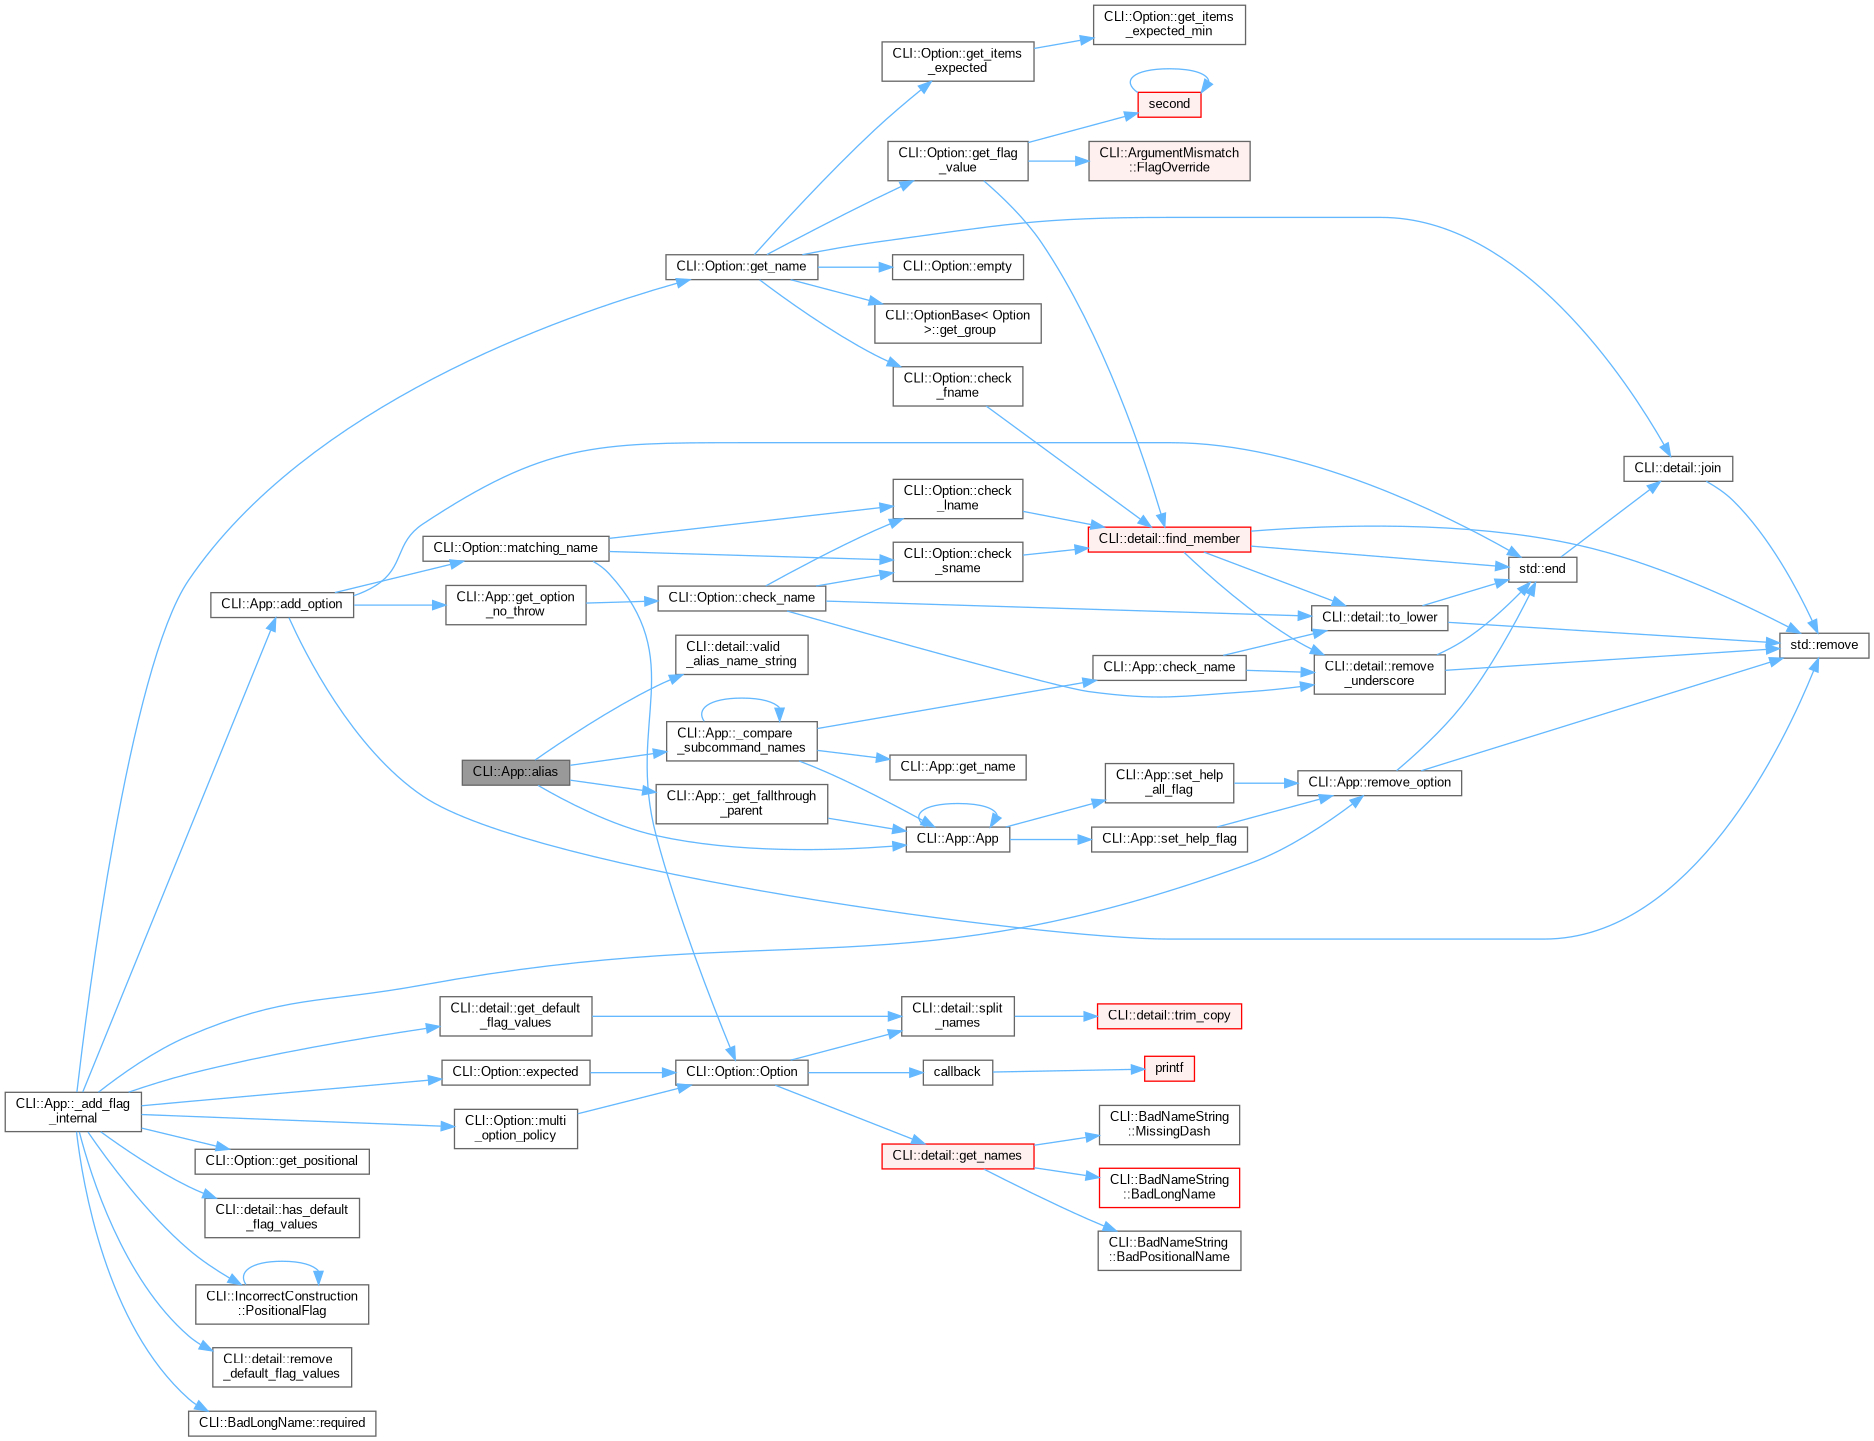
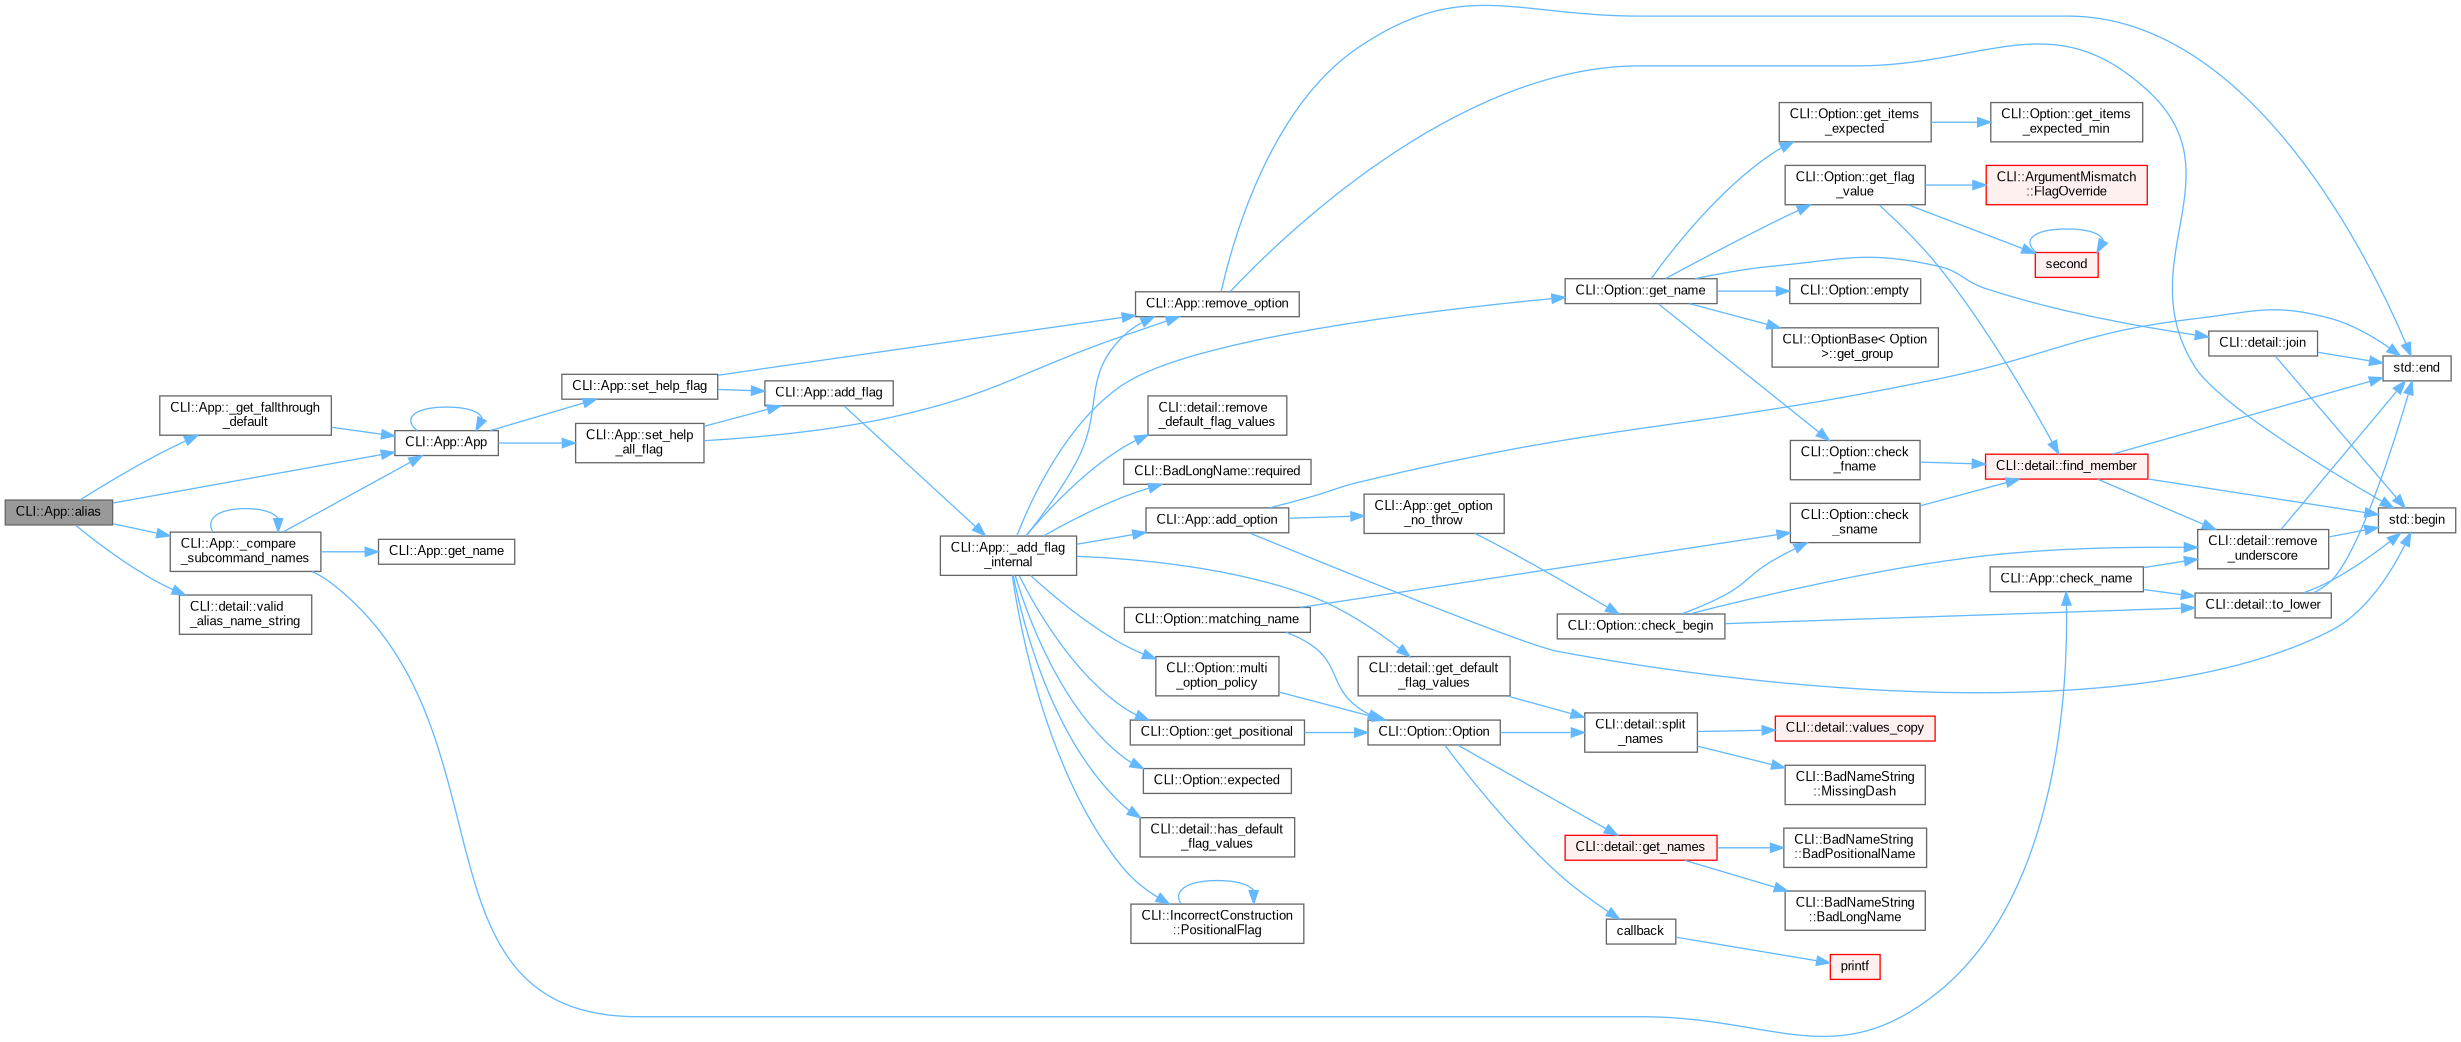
node "CLI::ArgumentMismatch ::FlagOverride": color grey40 -> red
node "CLI::App::add_flag": added
node "CLI::Option::check _lname": removed
edge "std::end" -> "CLI::detail::join": reversed
edge "CLI::detail::find_member" -> "CLI::detail::to_lower": removed
edge "CLI::App::add_option" -> "CLI::Option::matching_name": removed
node "CLI::Option::check_name": label "CLI::Option::check_name" -> "CLI::Option::check_begin"
node "std::remove": label "std::remove" -> "std::begin"
node "CLI::App::_get_fallthrough _parent": label "CLI::App::_get_fallthrough _parent" -> "CLI::App::_get_fallthrough _default"
node "CLI::detail::trim_copy": label "CLI::detail::trim_copy" -> "CLI::detail::values_copy"
edge "CLI::Option::expected" -> "CLI::Option::Option": now "CLI::Option::get_positional" -> "CLI::Option::Option"
edge "CLI::detail::get_names" -> "CLI::BadNameString ::MissingDash": now "CLI::detail::split _names" -> "CLI::BadNameString ::MissingDash"
node "CLI::BadNameString ::BadLongName": color red -> grey40
